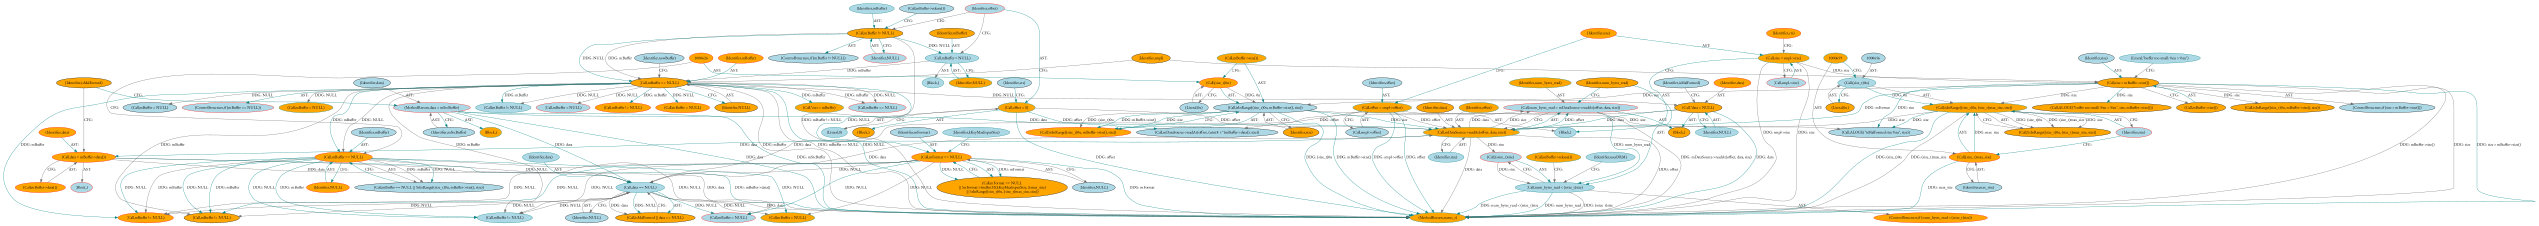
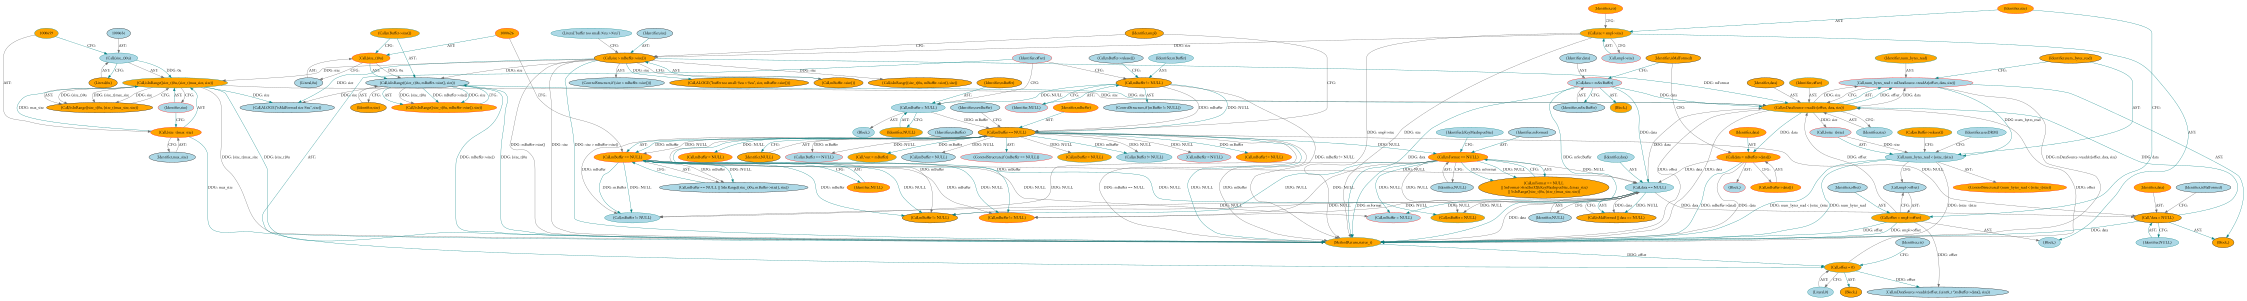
node "(MethodReturn,data = mSrcBuffer)": label "(MethodReturn,data = mSrcBuffer)" -> "(Call,data = mSrcBuffer)"
edge "(Call,*data = NULL)" -> "(Call,data == NULL)": reversed
edge "(Call,num_bytes_read < (ssize_t)size)" -> "(Call,(ssize_t)size)": now "(Call,num_bytes_read < (ssize_t)size)" -> "(Call,smpl->offset)"
edge "(Call,offset = 0)" -> "(MethodReturn,status_t)": reversed
